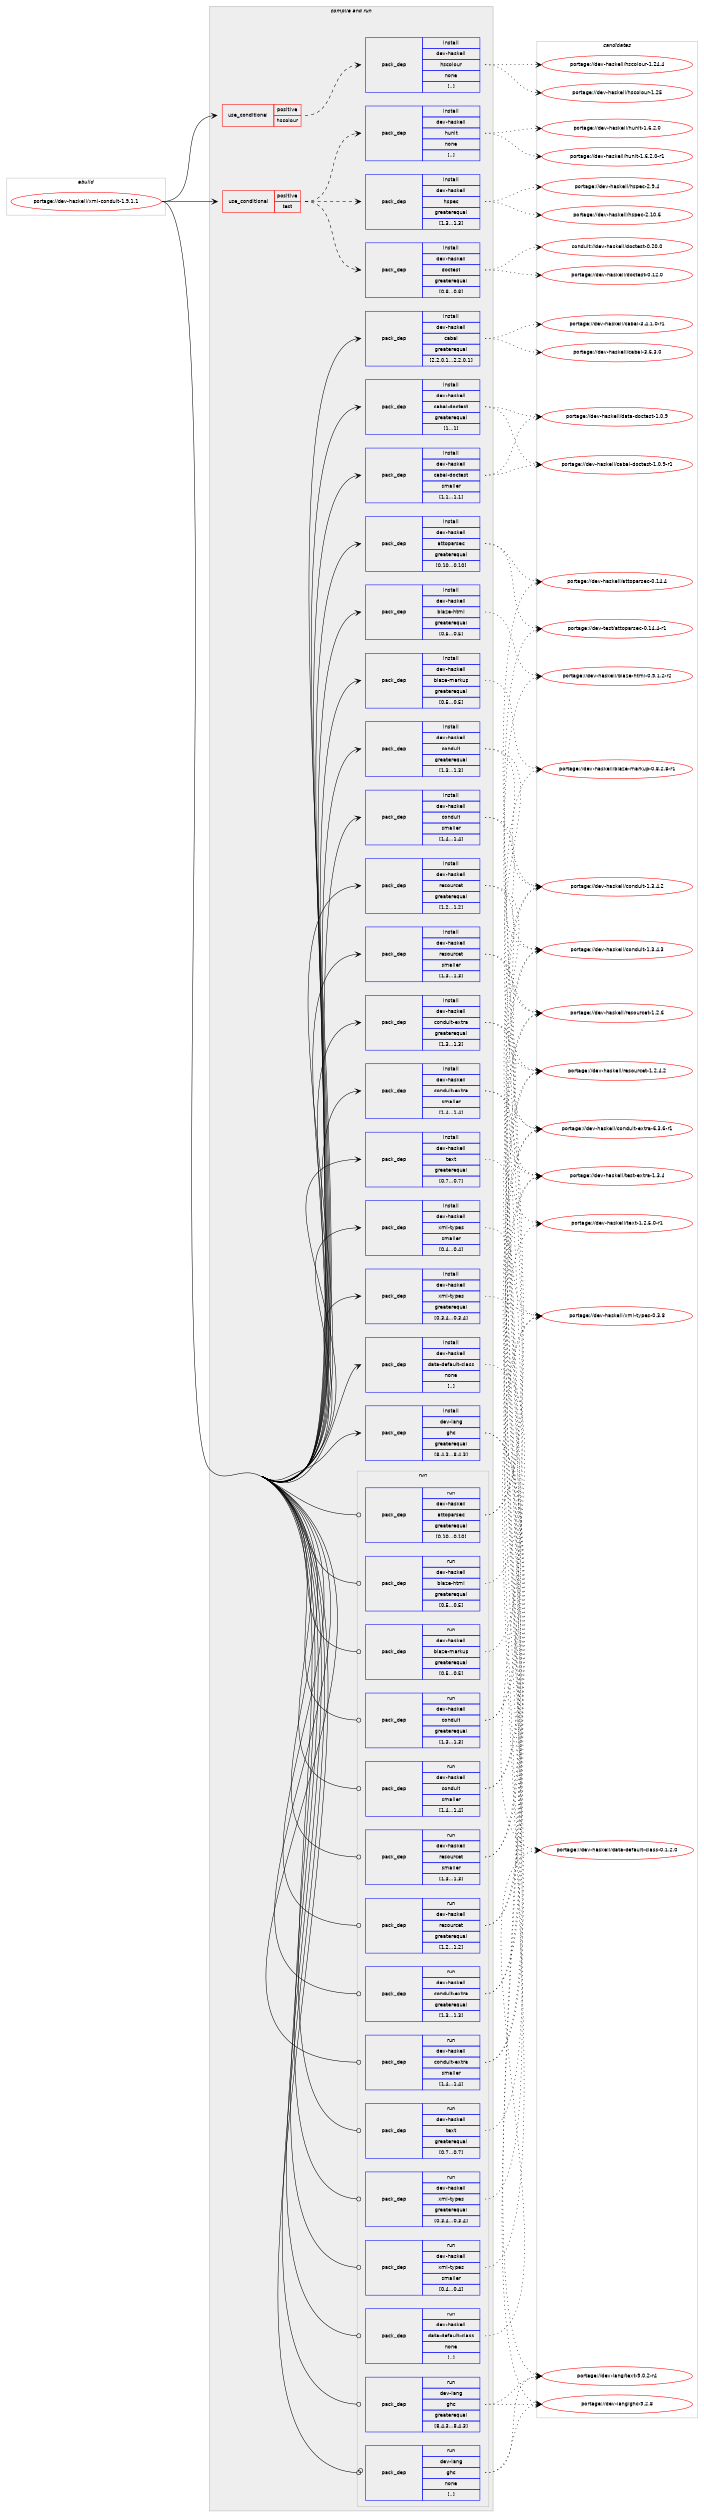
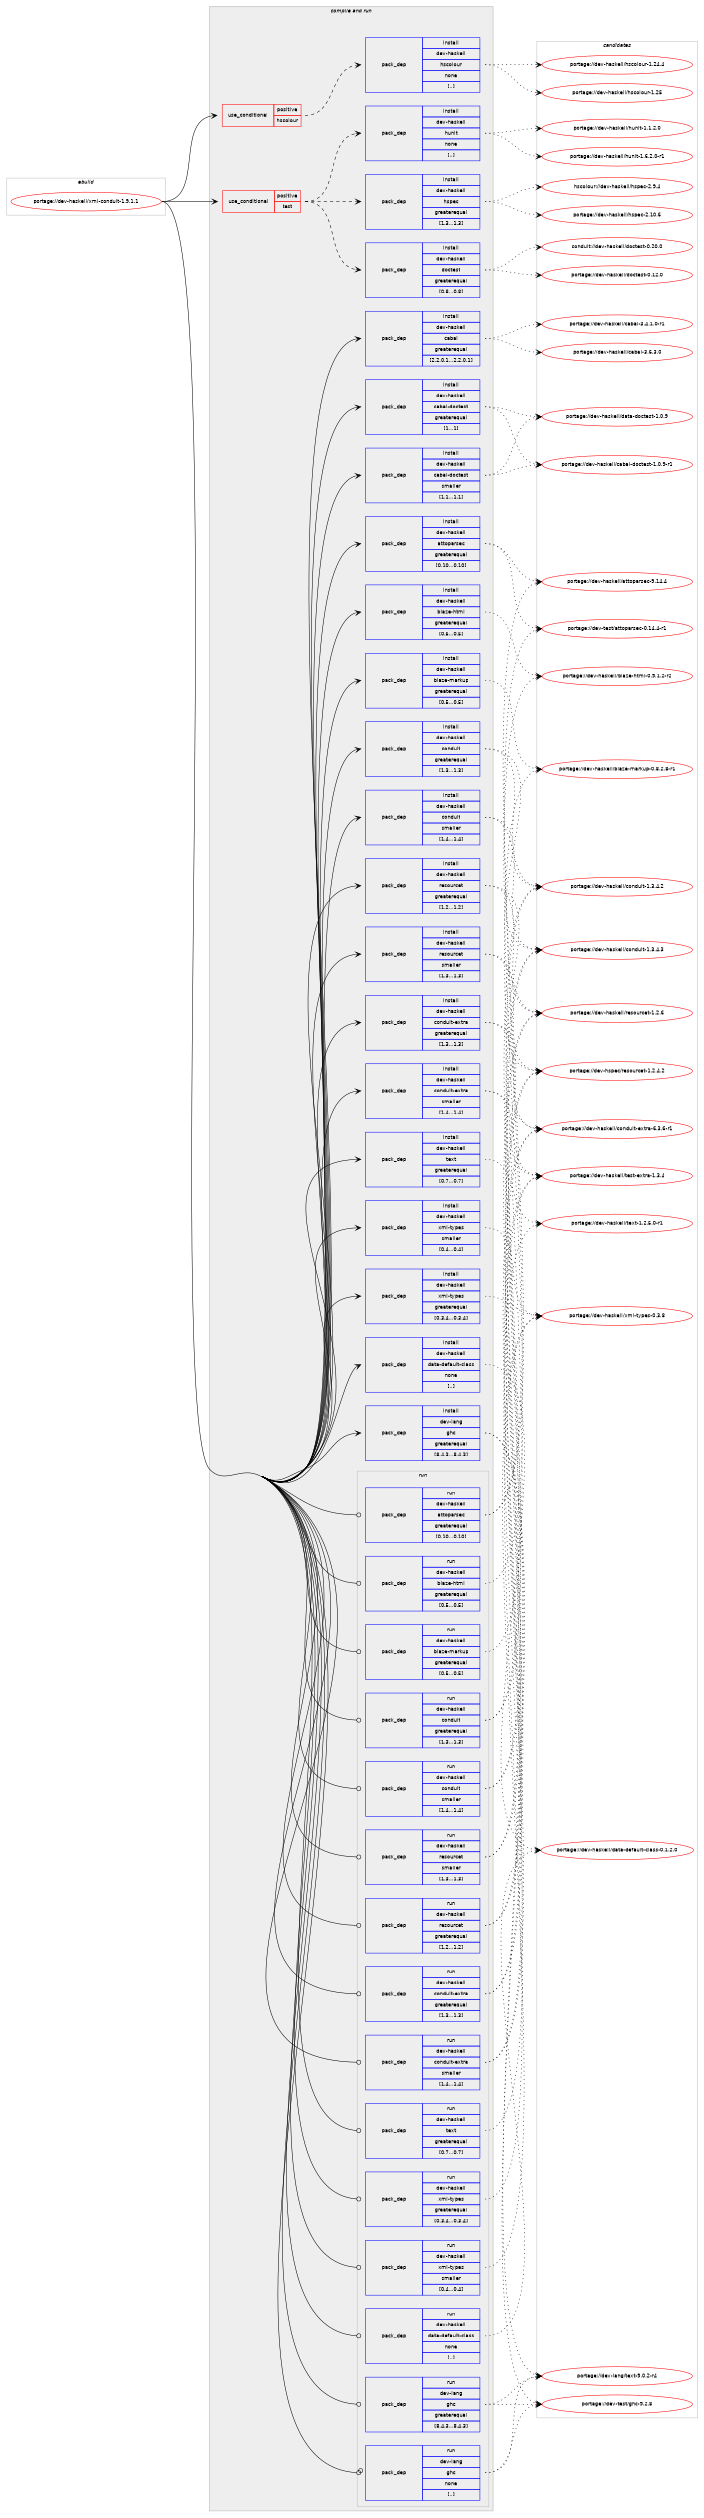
node "portage://dev-haskell/hunit-1.6.2.0": label "portage://dev-haskell/hunit-1.6.2.0" -> "portage://dev-haskell/hunit-1.1.2.0"
node "portage://dev-haskell/hspec-2.9.4": label "portage://dev-haskell/hspec-2.9.4" -> "hscolour://dev-haskell/hspec-2.9.4"
node "portage://dev-haskell/attoparsec-0.14.4": label "portage://dev-haskell/attoparsec-0.14.4" -> "portage://dev-haskell/attoparsec-9.14.4"
node "portage://dev-haskell/resourcet-1.2.4.2": label "portage://dev-haskell/resourcet-1.2.4.2" -> "portage://dev-hspec/resourcet-1.2.4.2"
node "portage://dev-lang/ghc-9.2.8": label "portage://dev-lang/ghc-9.2.8" -> "portage://dev-test/ghc-9.2.8"
